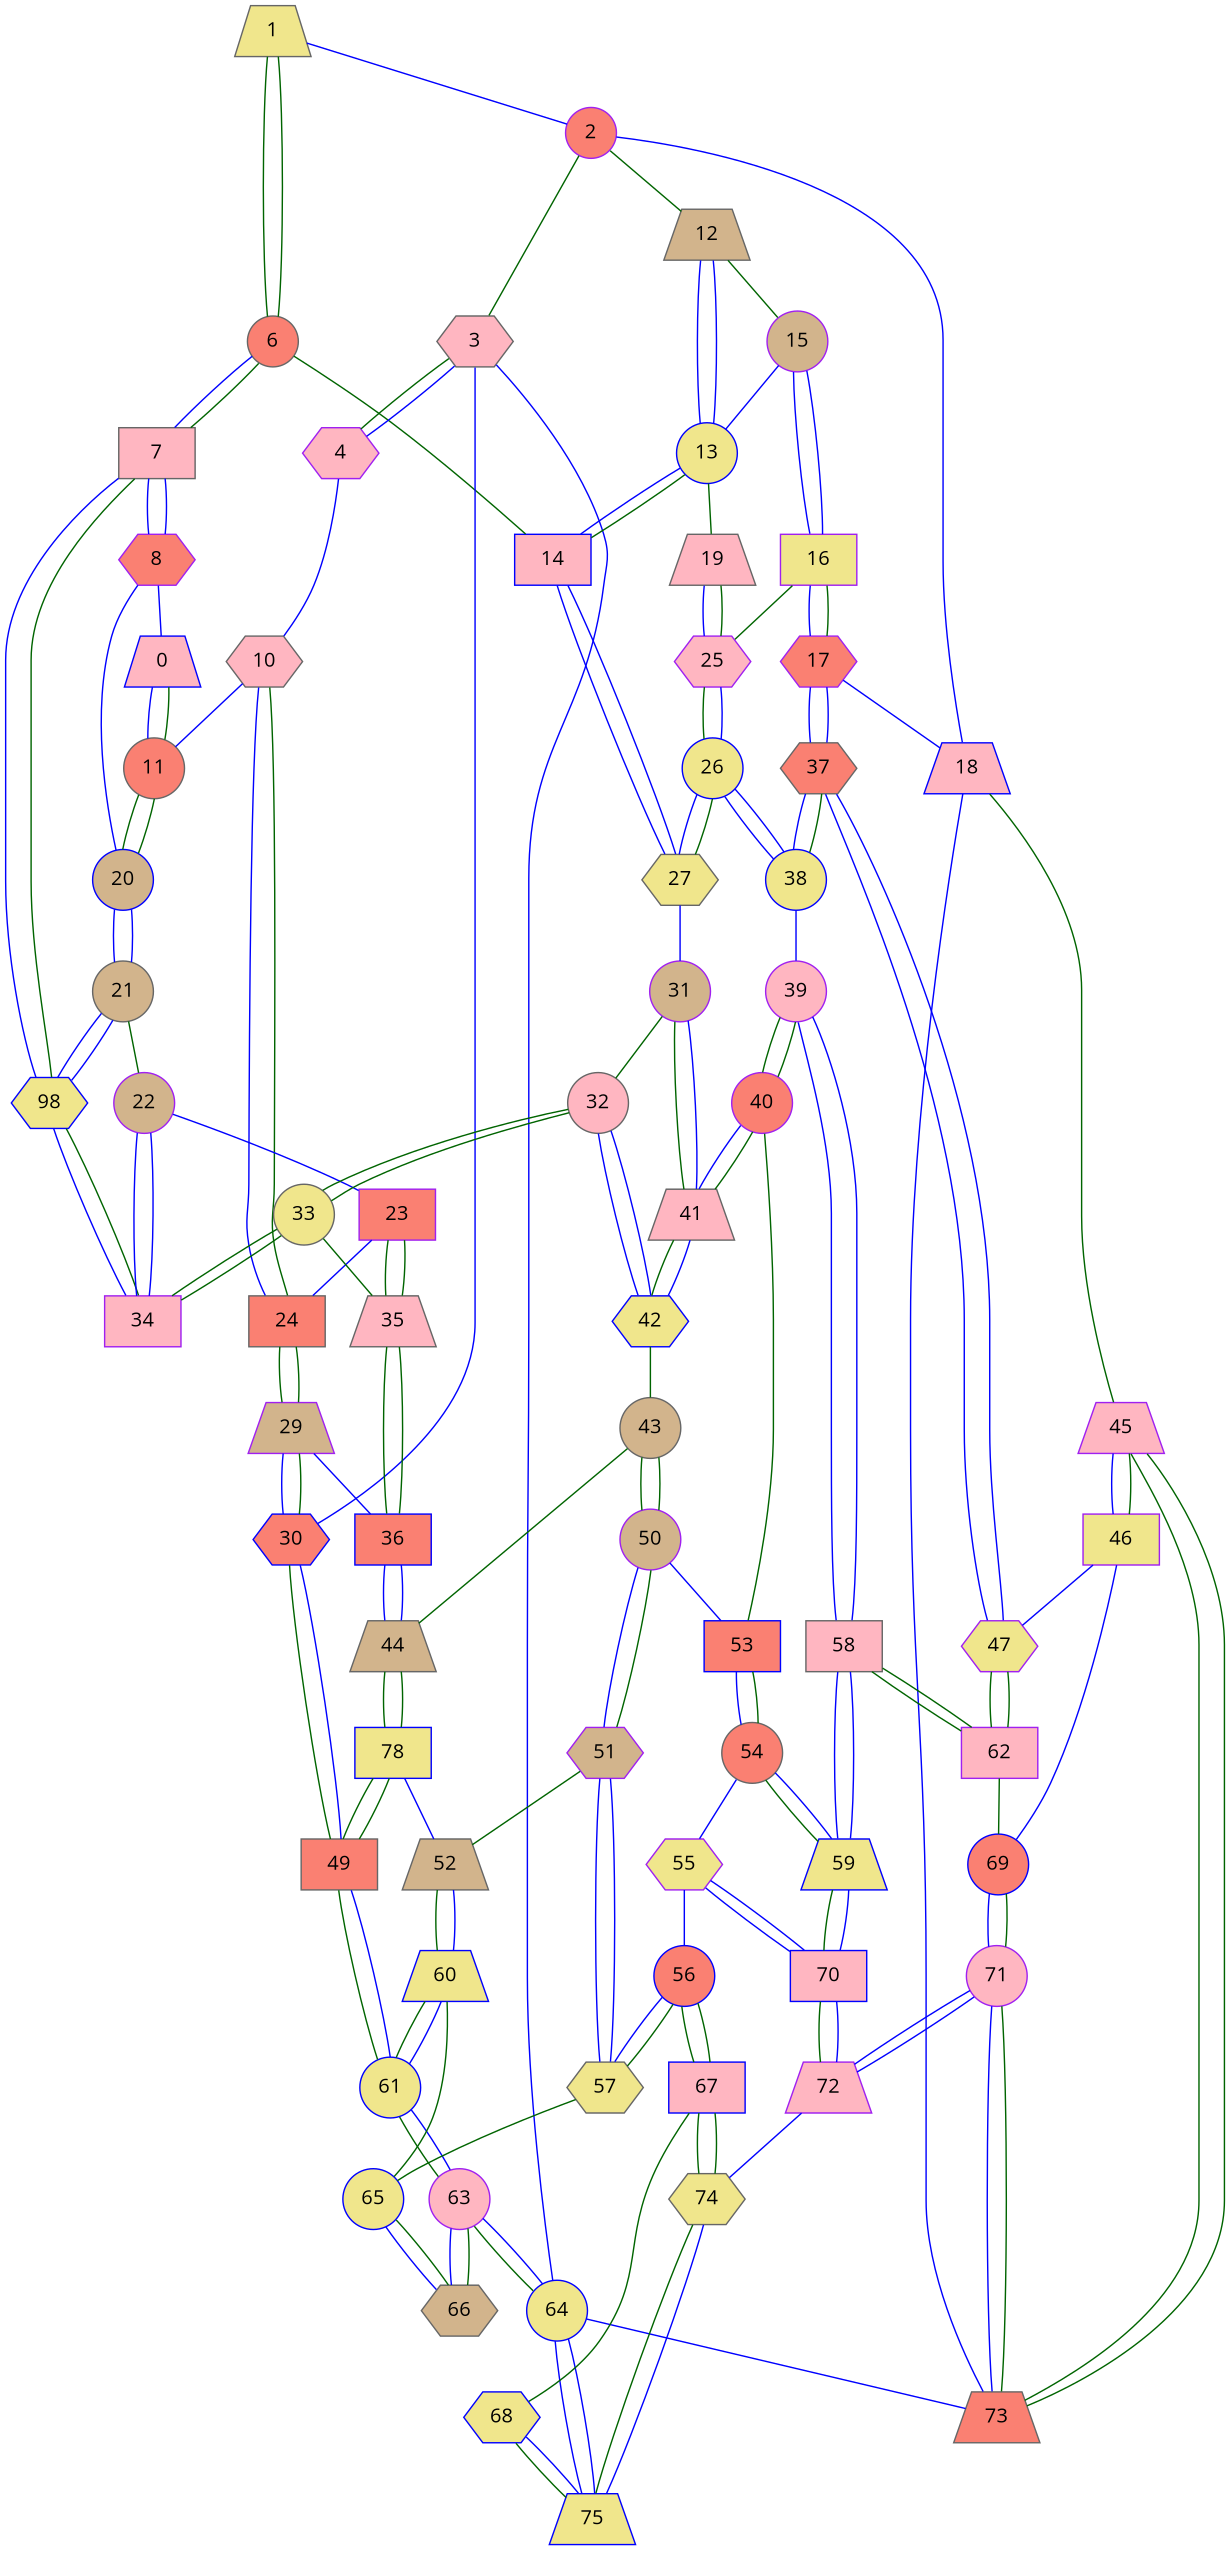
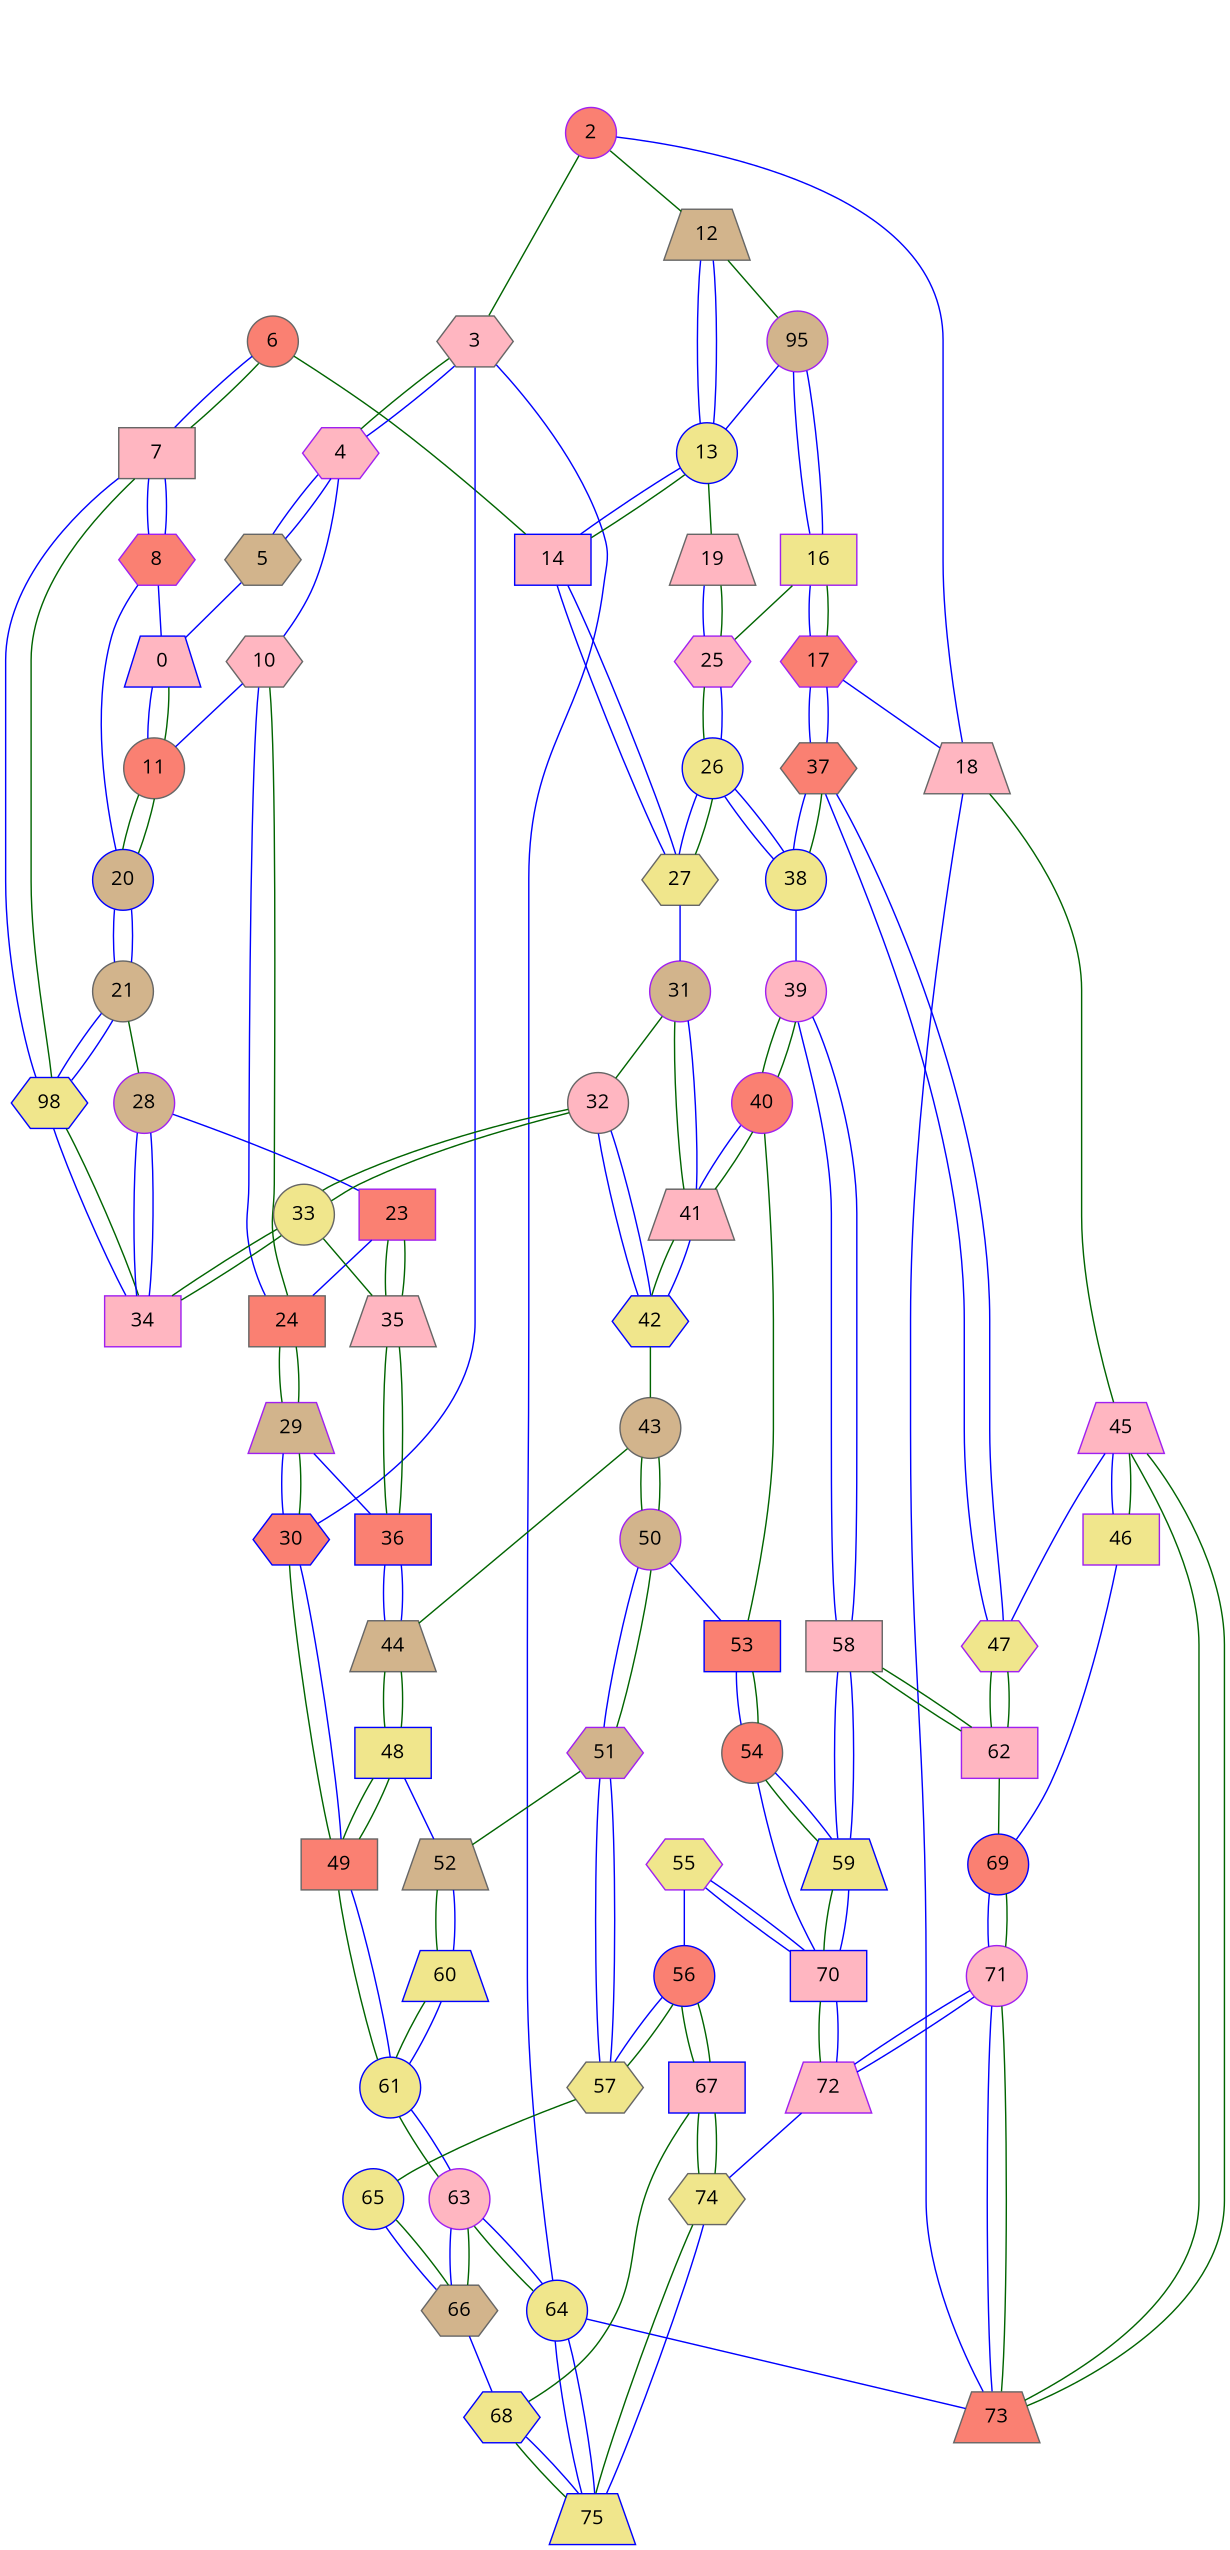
node "1": removed
node "15": label "15" -> "95"
node "5": added
node "18": color blue -> gray40
node "22": label "22" -> "28"
edge "46" -- "47": now "45" -- "47"
node "78": label "78" -> "48"
edge "54" -- "55": now "54" -- "70"
edge "60" -- "65": removed
edge "66" -- "68": added
